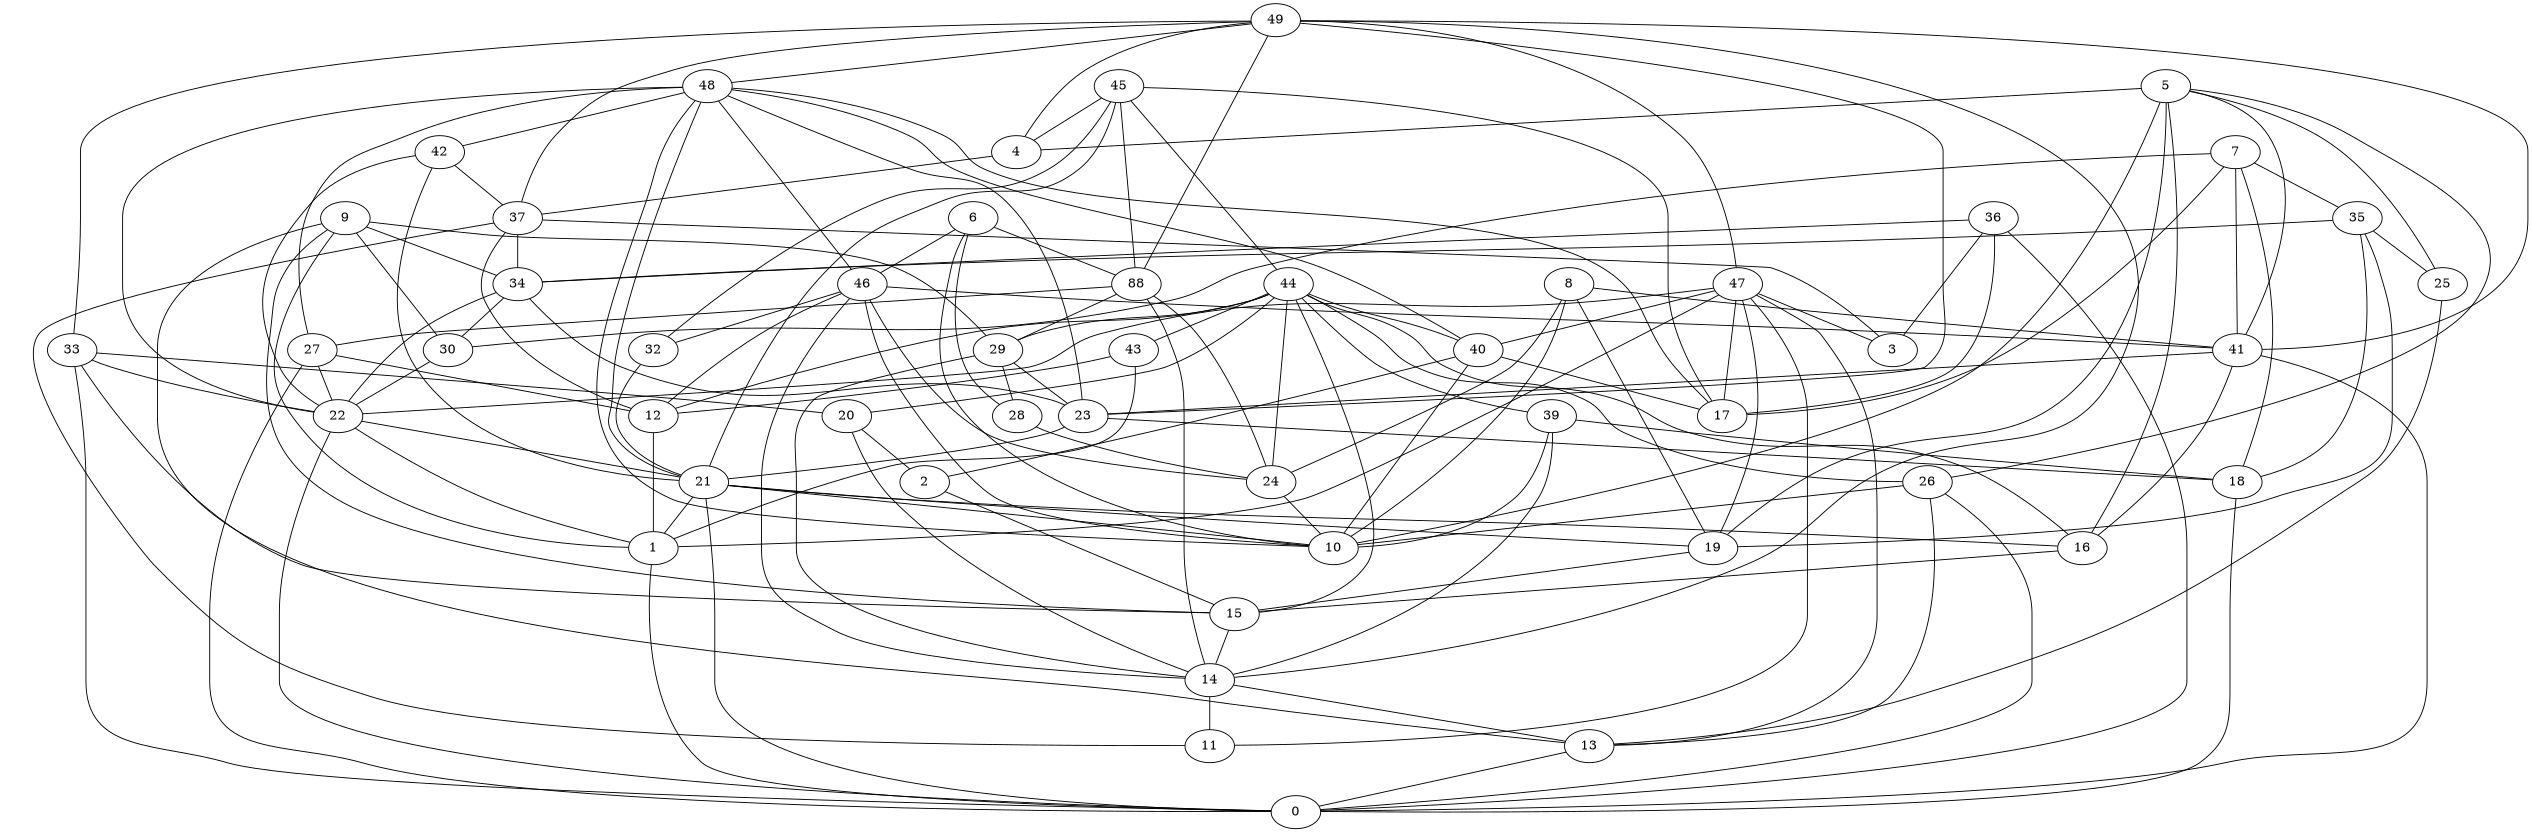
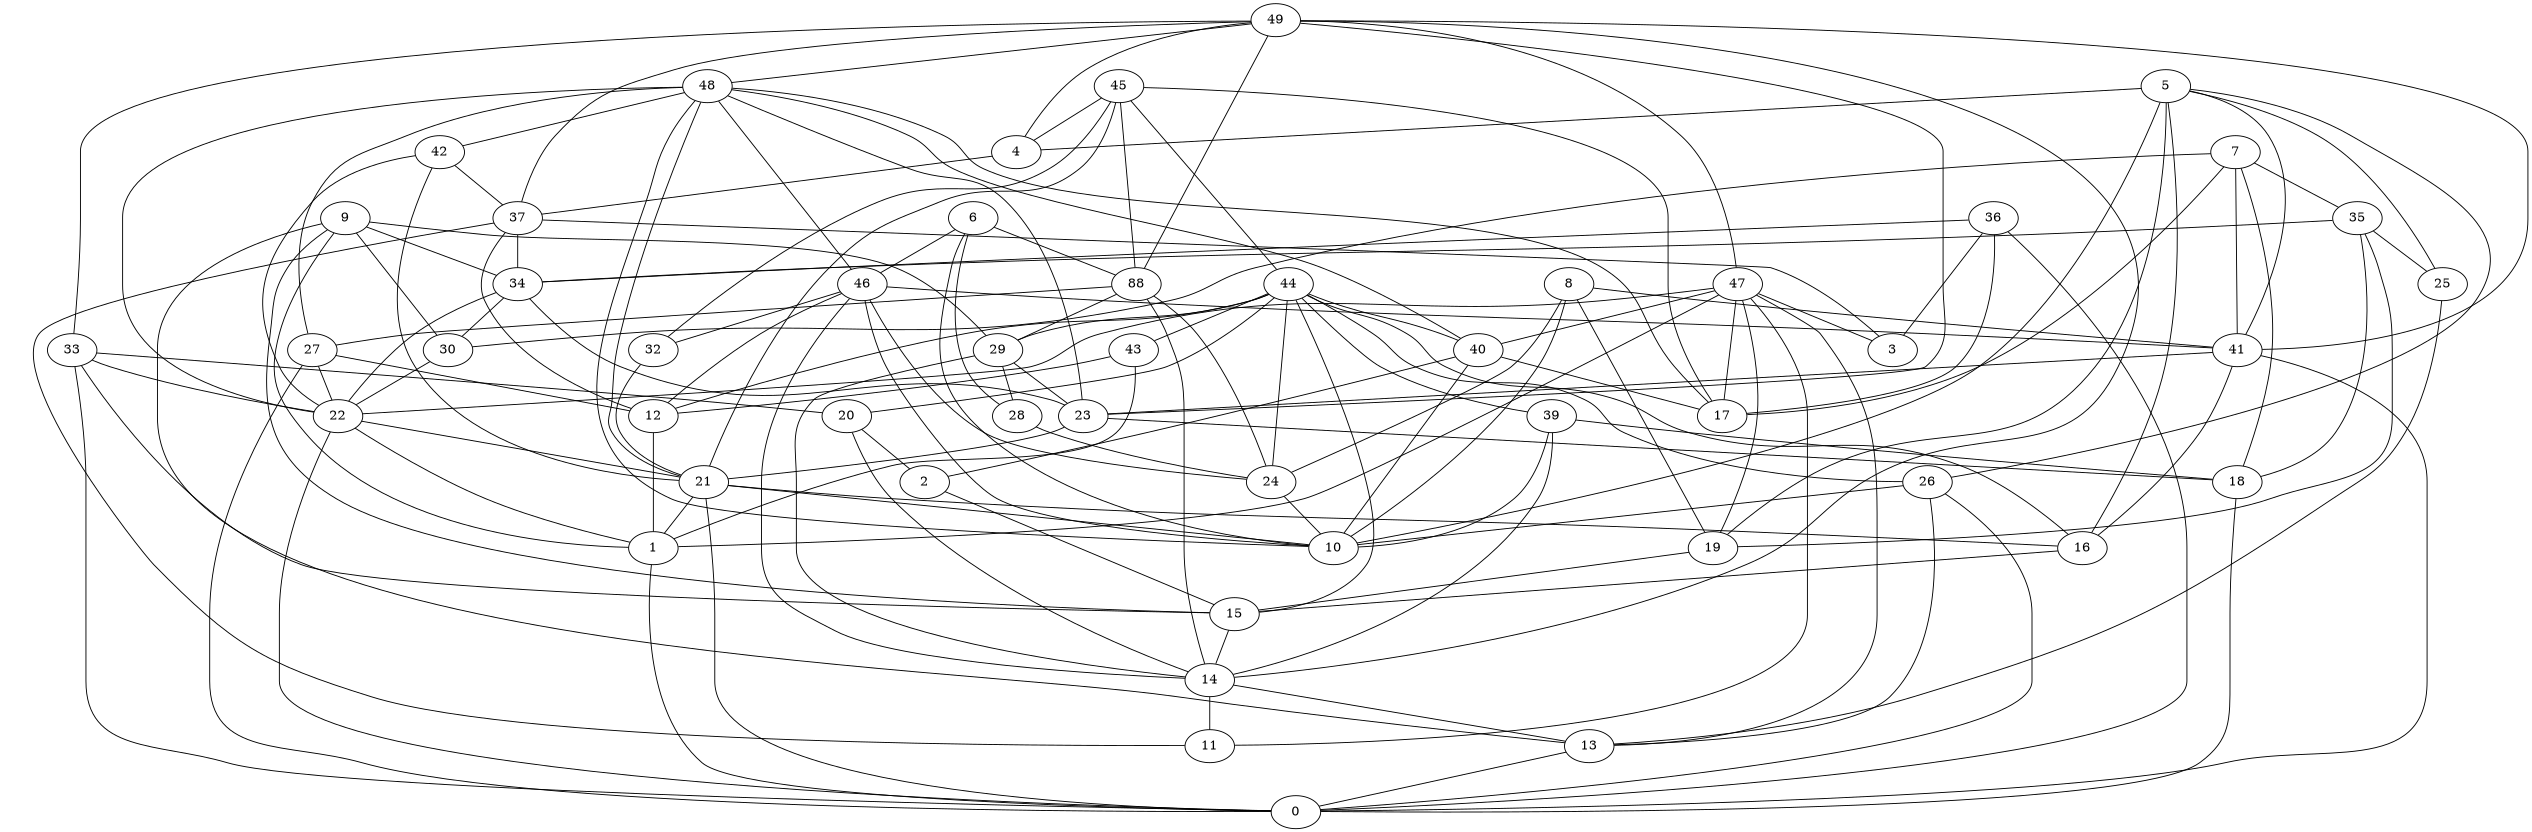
edge "21" -- "19": removed
